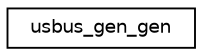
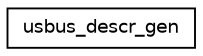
node "usbus_gen_gen": label "usbus_gen_gen" -> "usbus_descr_gen"
